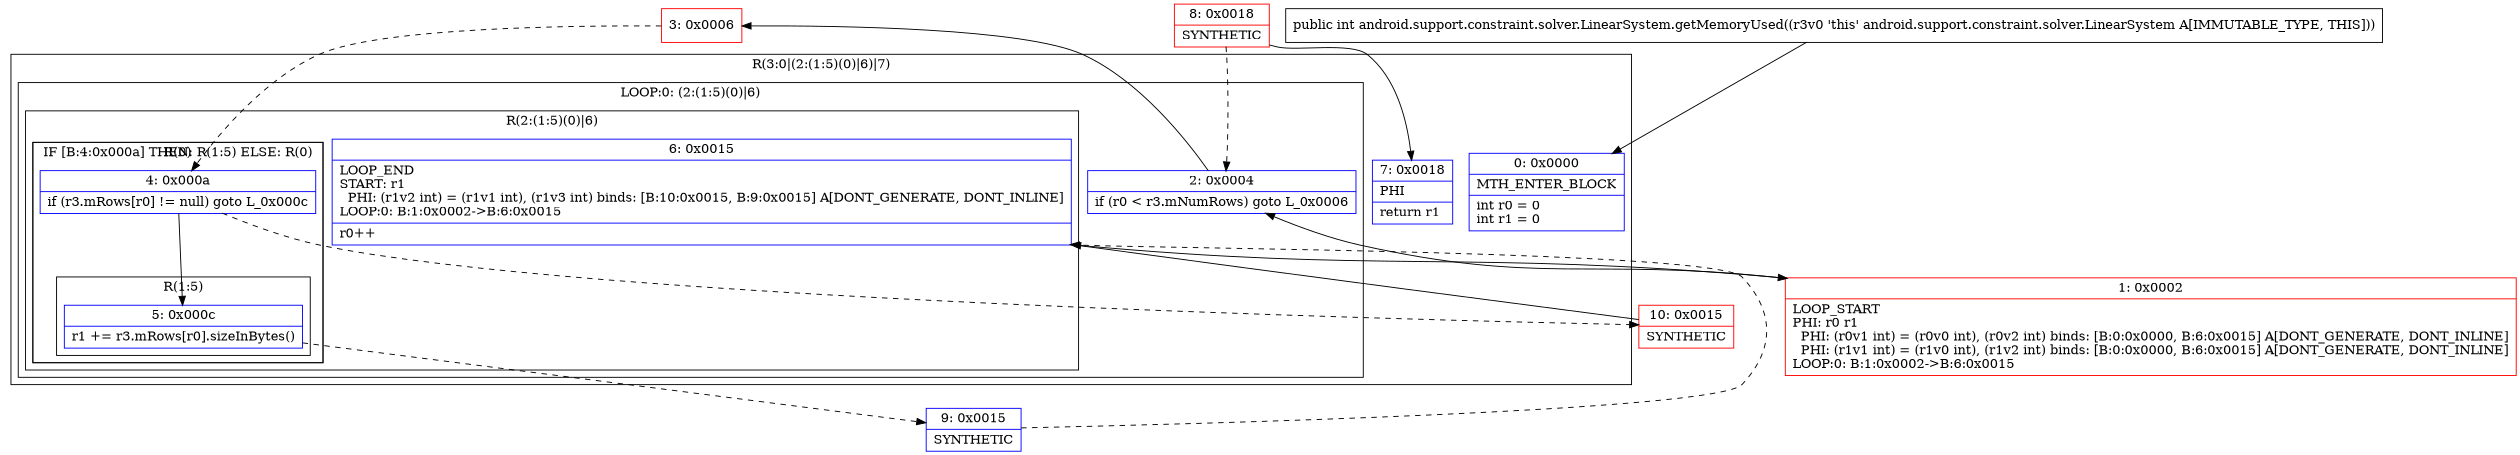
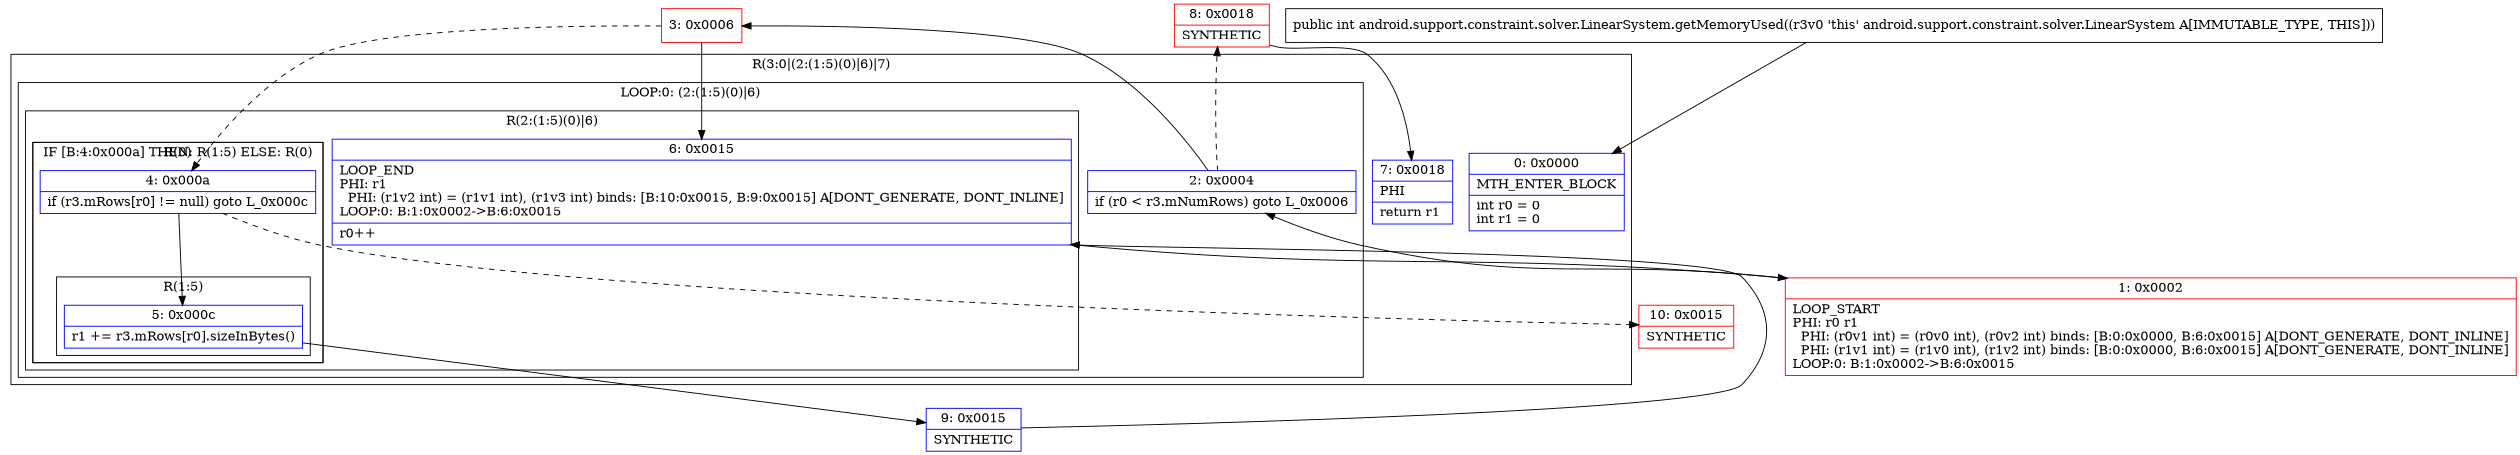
edge "8: 0x0018" -> "2: 0x0004": reversed
node "6: 0x0015": text "START: r1" -> "PHI: r1"
edge "10: 0x0015" -> "6: 0x0015": now "3: 0x0006" -> "6: 0x0015"
edge "9: 0x0015" -> "6: 0x0015": style dashed -> solid
edge "5: 0x000c" -> "9: 0x0015": style dashed -> solid
